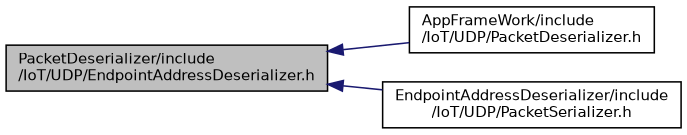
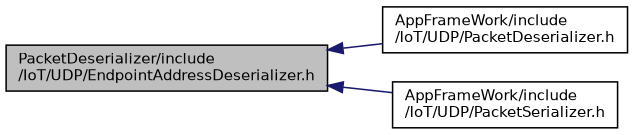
node "EndpointAddressDeserializer/include /IoT/UDP/PacketSerializer.h": label "EndpointAddressDeserializer/include /IoT/UDP/PacketSerializer.h" -> "AppFrameWork/include /IoT/UDP/PacketSerializer.h"
